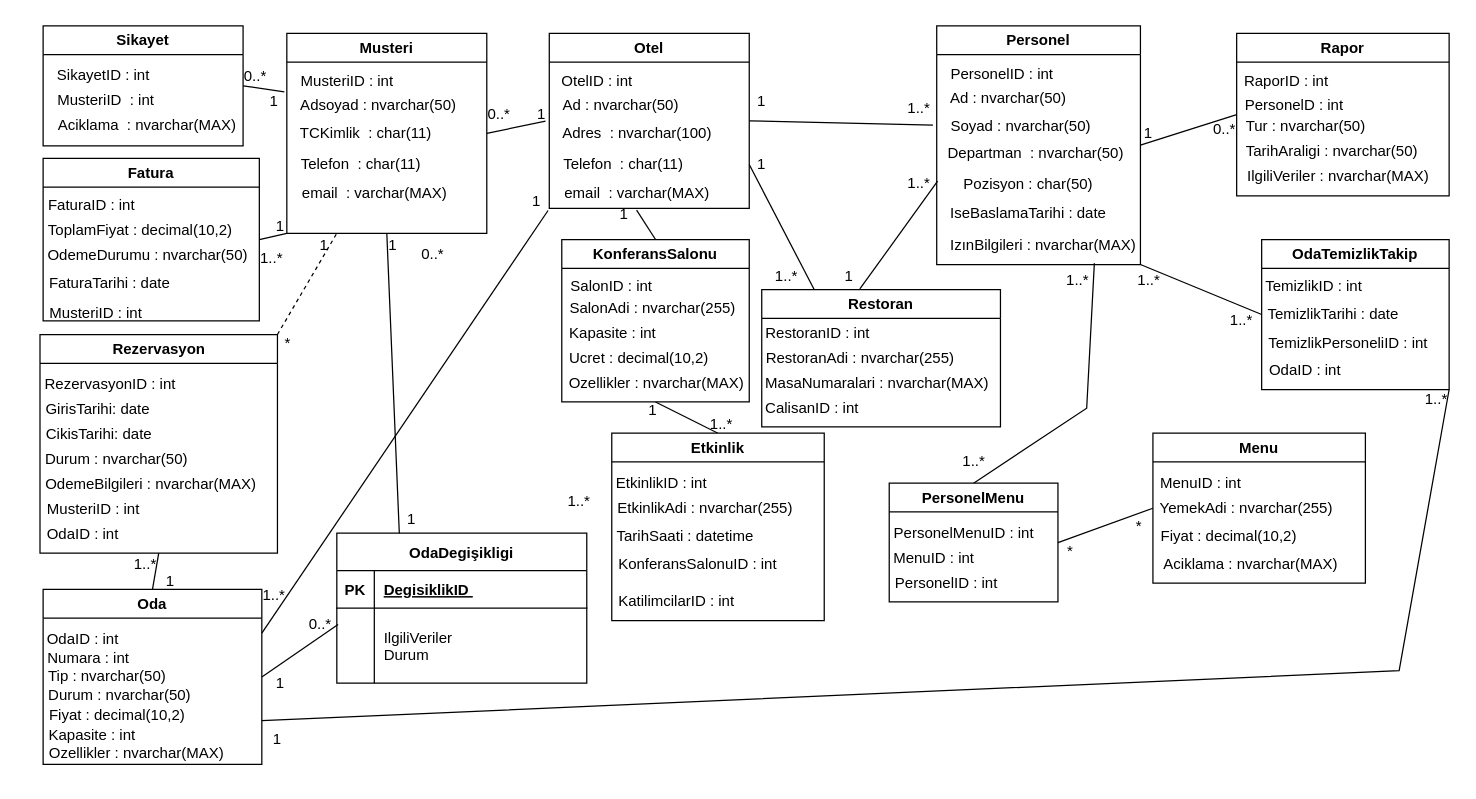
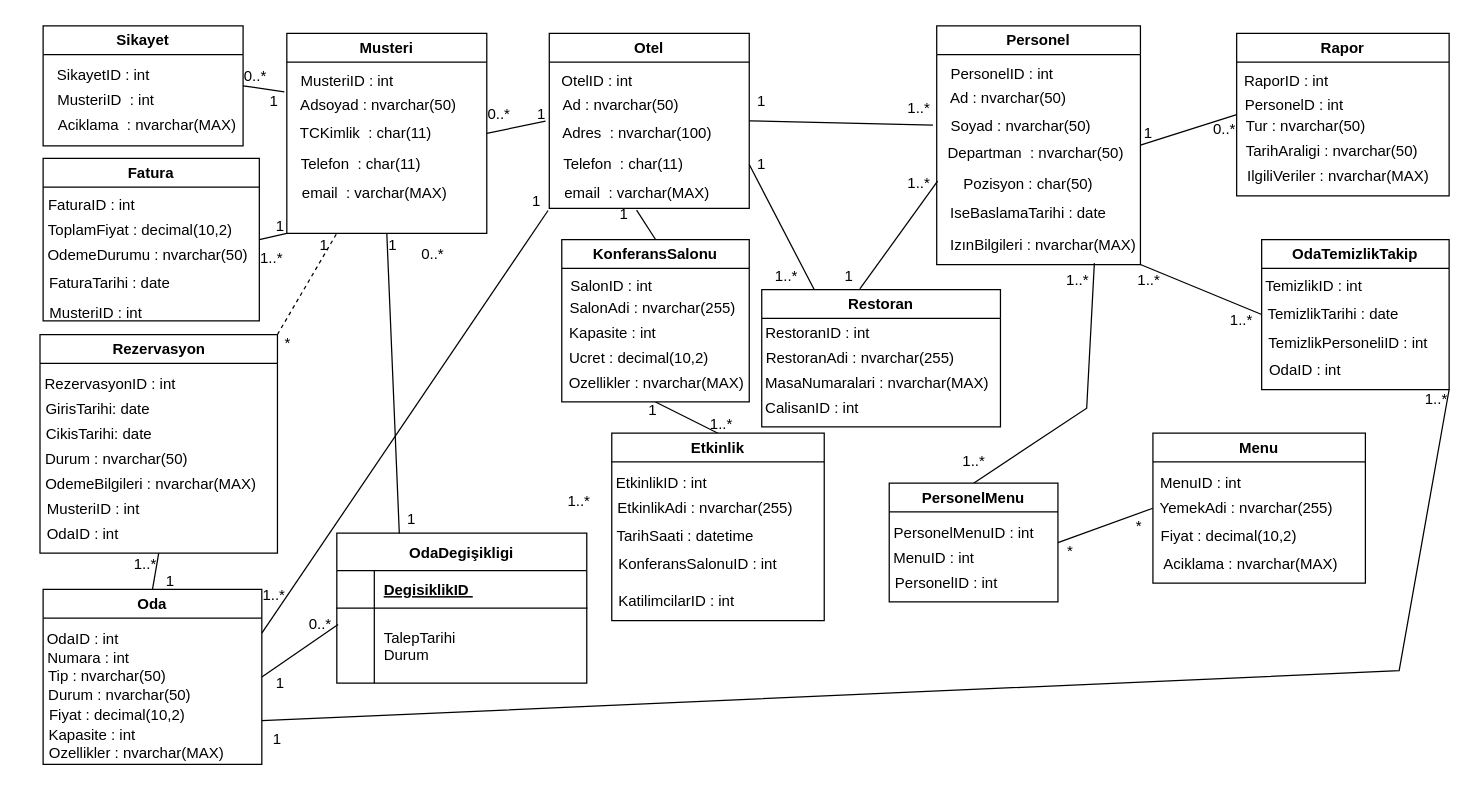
node "PK": removed
node "IlgiliVeriler Durum": label "IlgiliVeriler Durum" -> "TalepTarihi Durum"
